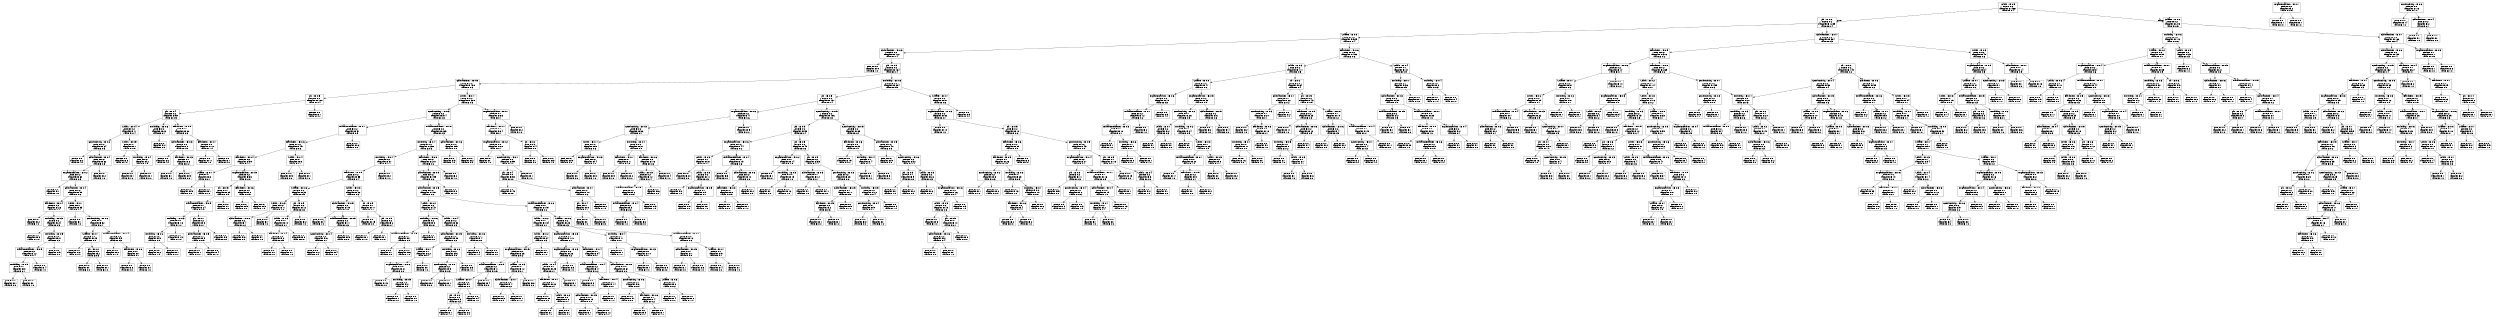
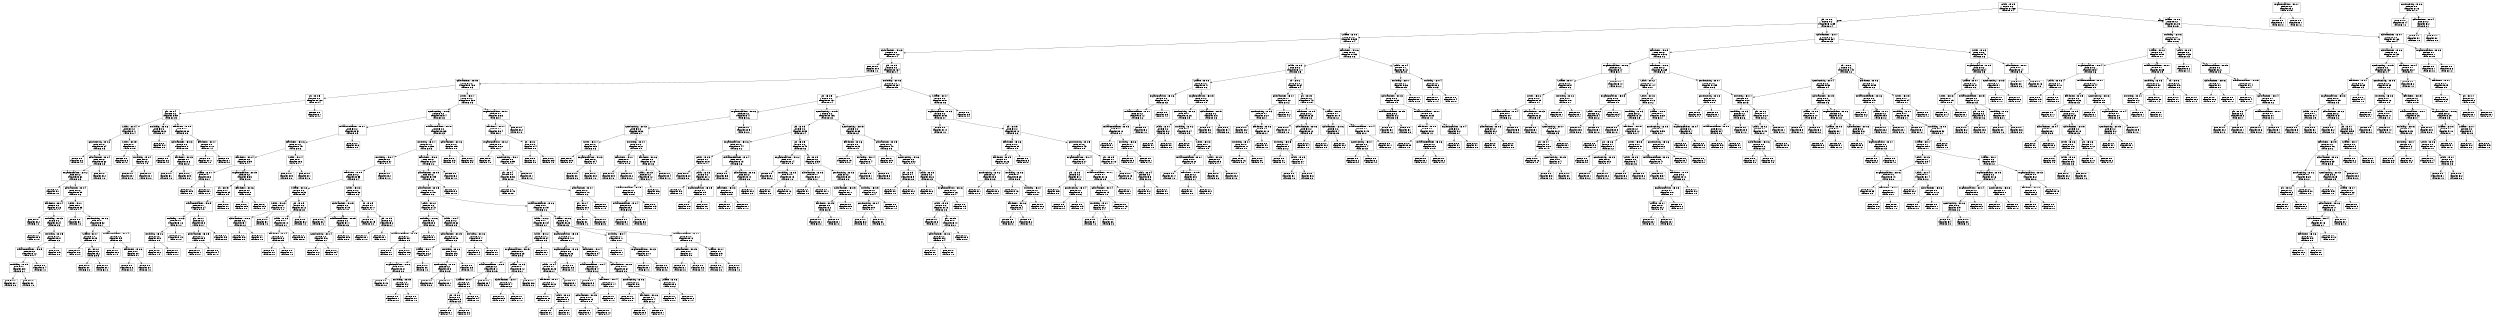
edge "Trihalomethanes <= 0.5 mse = 0.2 samples = 21 value = 0.3" -> "Chloramines <= 0.6 mse = 0.1 samples = 7 value = 0.1": removed
edge "Chloramines <= 0.6 mse = 0.2 samples = 33 value = 0.3" -> "Conductivity <= 0.2 mse = 0.0 samples = 23 value = 0.0": now "Chloramines <= 0.6 mse = 0.2 samples = 33 value = 0.3" -> "Conductivity <= 0.3 mse = 0.2 samples = 25 value = 0.5"
node "Turbidity <= 0.7 carbon = 0.2 samples = 10 value = 0.8": label "Turbidity <= 0.7 carbon = 0.2 samples = 10 value = 0.8" -> "Turbidity <= 0.7 mse = 0.2 samples = 10 value = 0.8"
